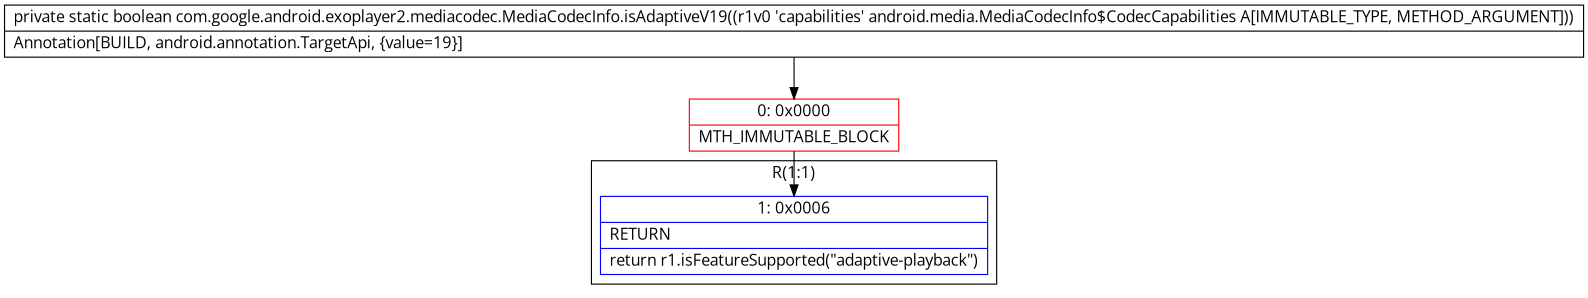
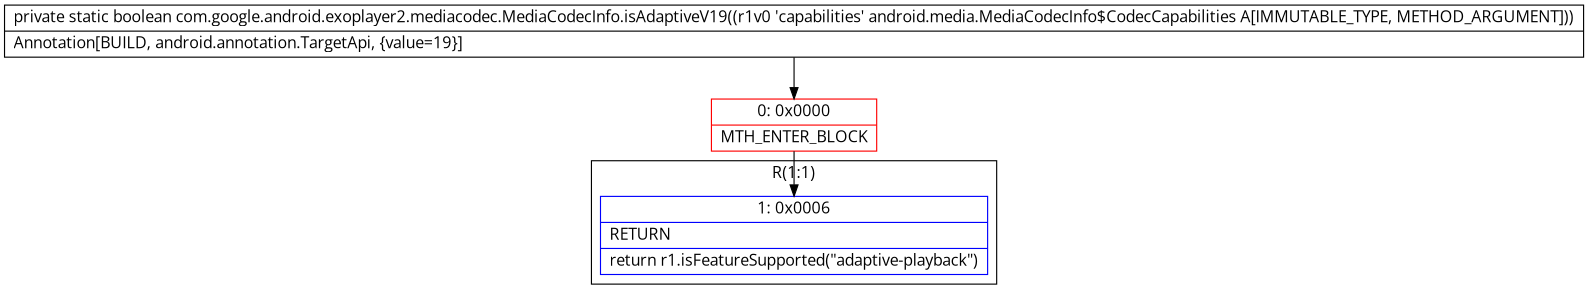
node "0: 0x0000": text "MTH_IMMUTABLE_BLOCK" -> "MTH_ENTER_BLOCK"
